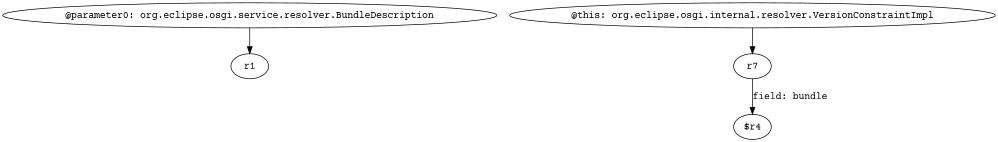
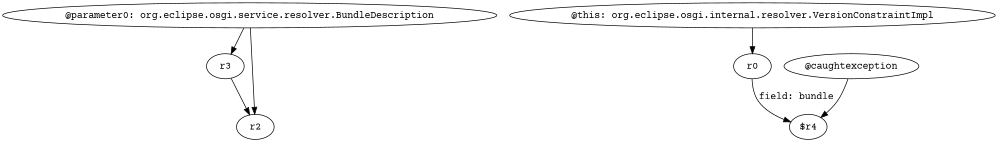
node "r1": label "r1" -> "r3"
node "r7": label "r7" -> "r0"
node "@caughtexception": added
node "r2": added
